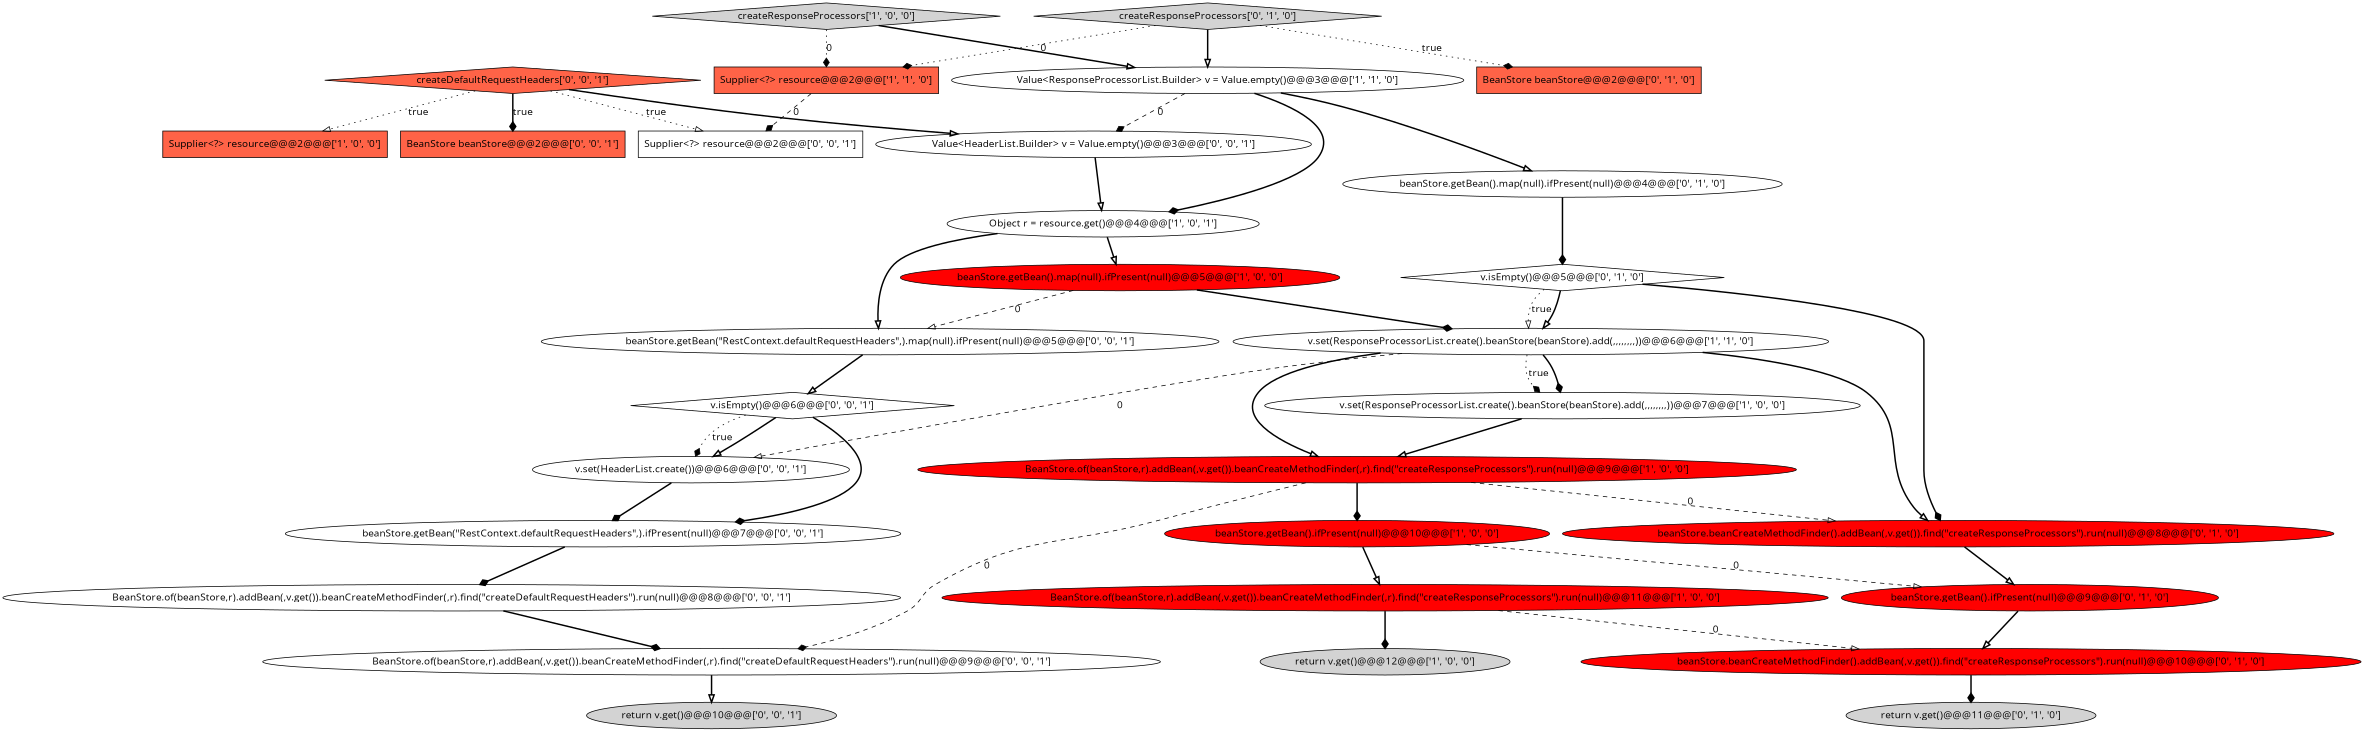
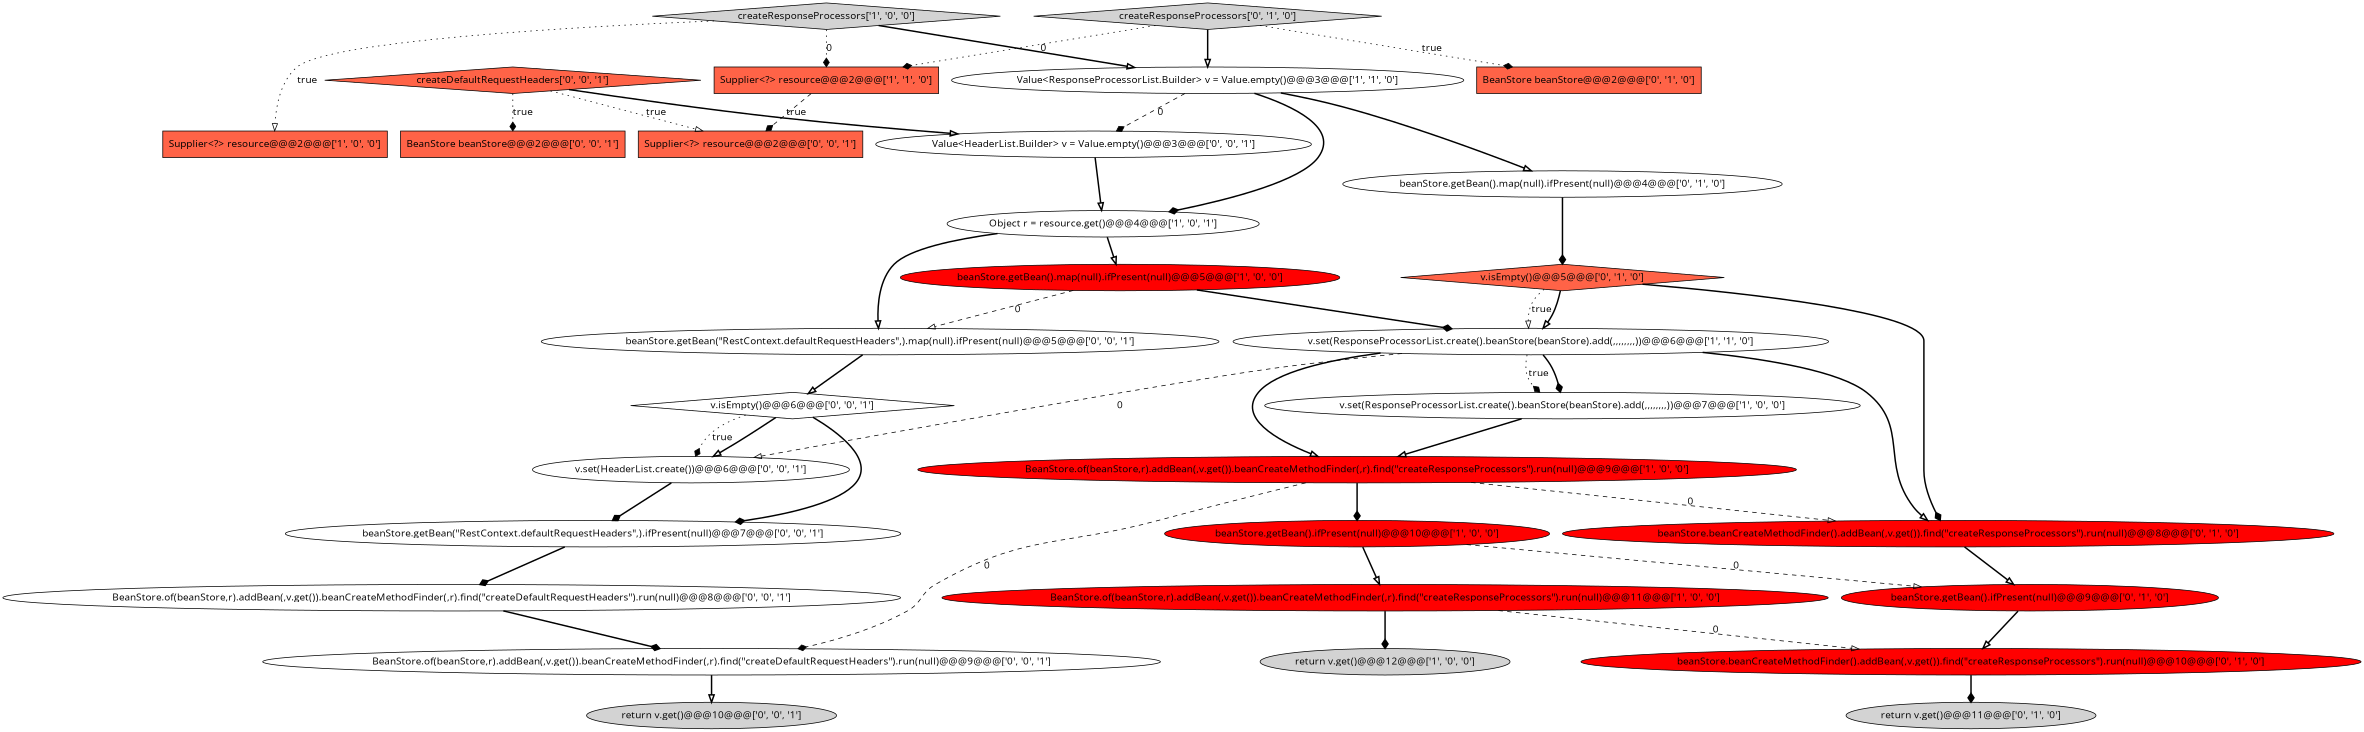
edge "createDefaultRequestHeaders['0', '0', '1']" -> "BeanStore beanStore@@@2@@@['0', '0', '1']": style bold -> dotted
edge "createDefaultRequestHeaders['0', '0', '1']" -> "Supplier<?> resource@@@2@@@['1', '0', '0']": now "createResponseProcessors['1', '0', '0']" -> "Supplier<?> resource@@@2@@@['1', '0', '0']"
edge "Supplier<?> resource@@@2@@@['1', '1', '0']" -> "Supplier<?> resource@@@2@@@['0', '0', '1']": label "0" -> "true"
node "Supplier<?> resource@@@2@@@['0', '0', '1']": fillcolor white -> tomato
node "v.isEmpty()@@@5@@@['0', '1', '0']": fillcolor white -> tomato
